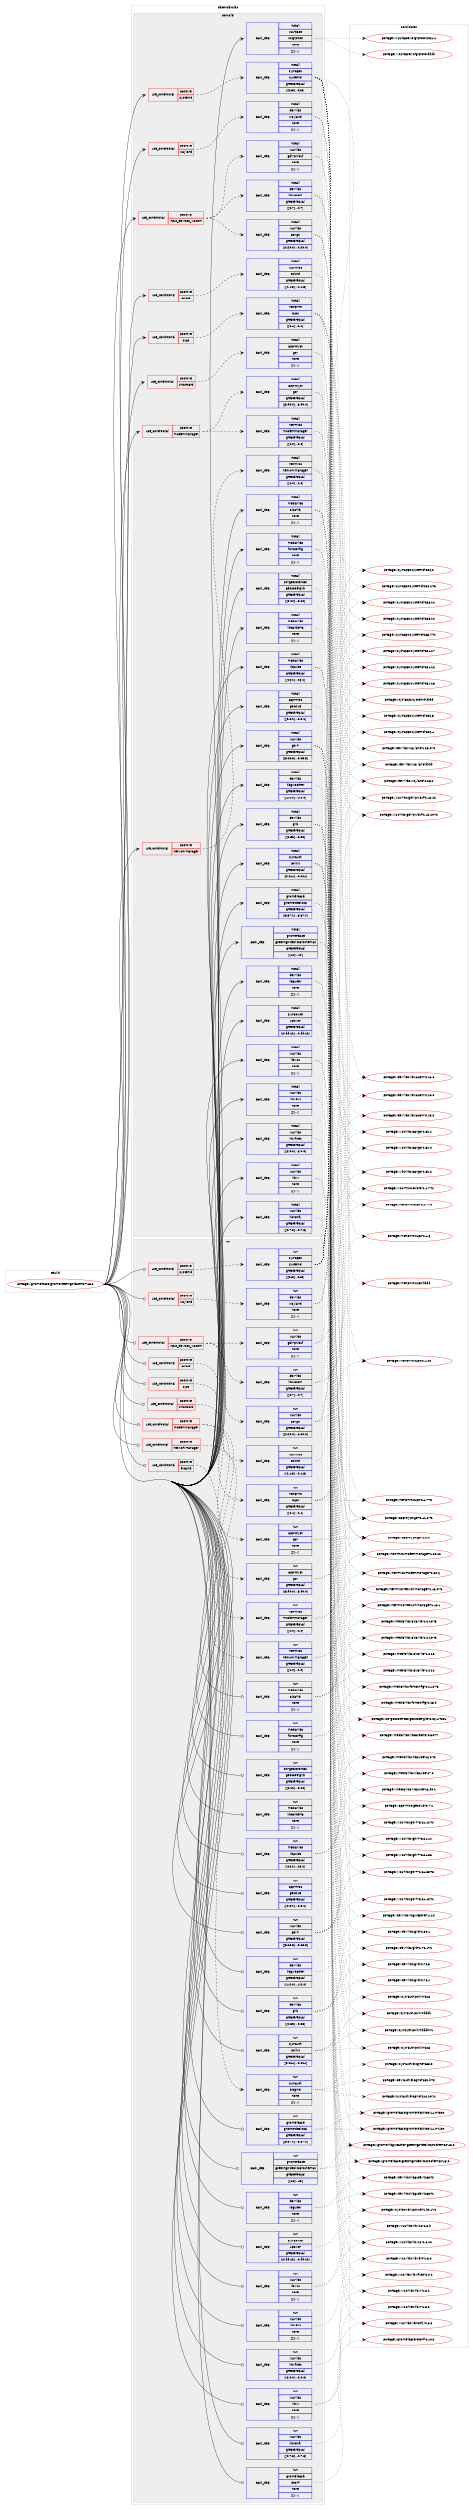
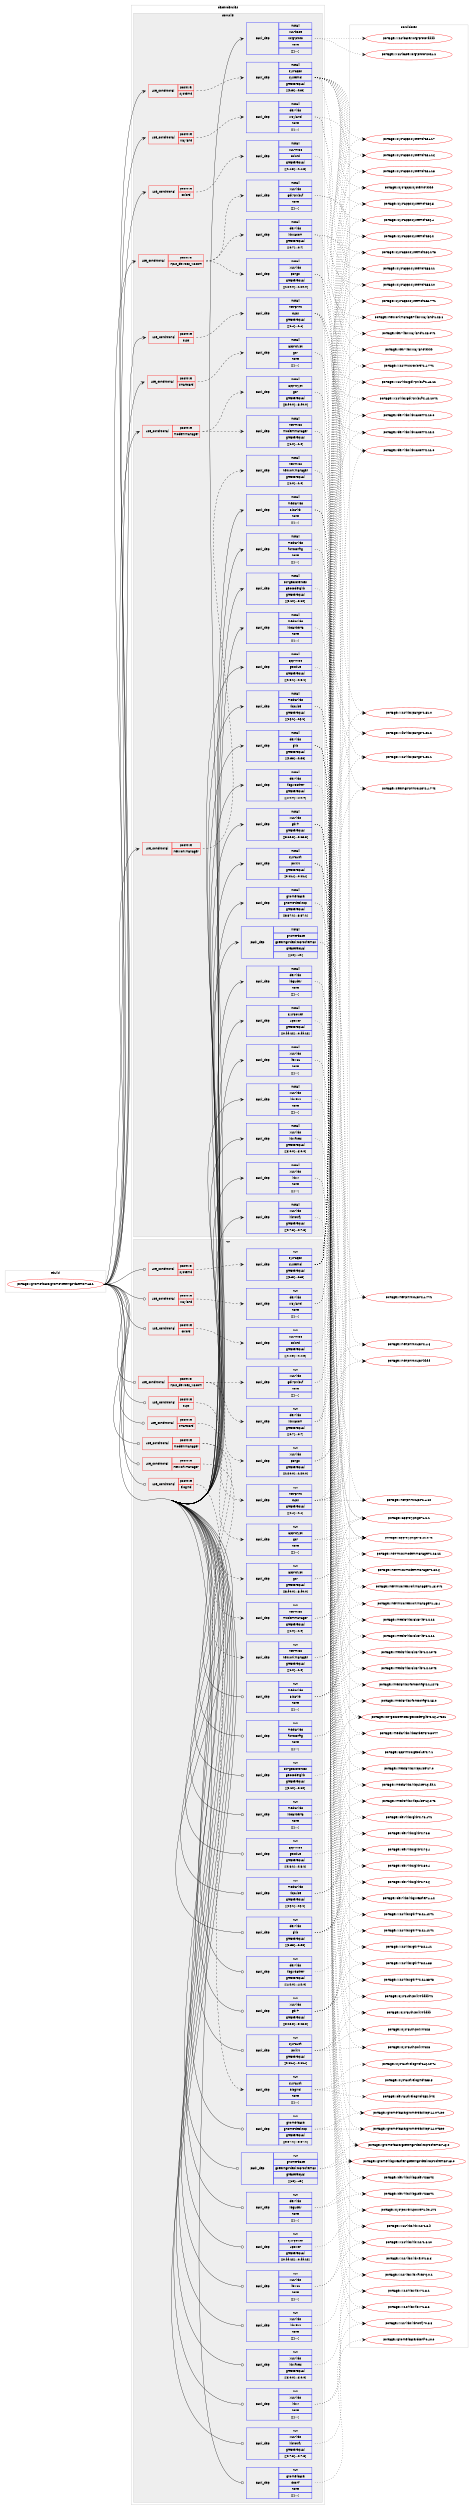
node "portage://dev-libs/wayland-1.23.1": label "portage://dev-libs/wayland-1.23.1" -> "portage://networkmanager-libs/wayland-1.23.1"
node "portage://net-print/cups-2.4.7-r2": label "portage://net-print/cups-2.4.7-r2" -> "portage://settings-print/cups-2.4.7-r2"
node "portage://dev-libs/glib-2.78.6": added
